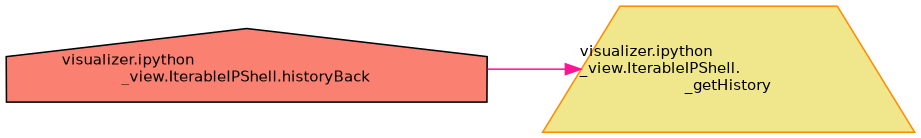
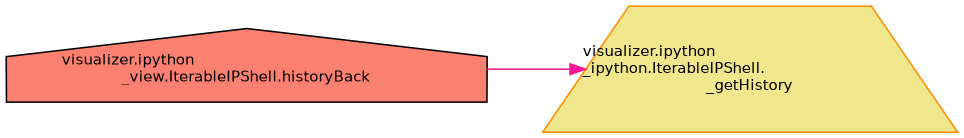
node "visualizer.ipython _view.IterableIPShell. _getHistory": label "visualizer.ipython _view.IterableIPShell. _getHistory" -> "visualizer.ipython _ipython.IterableIPShell. _getHistory"
